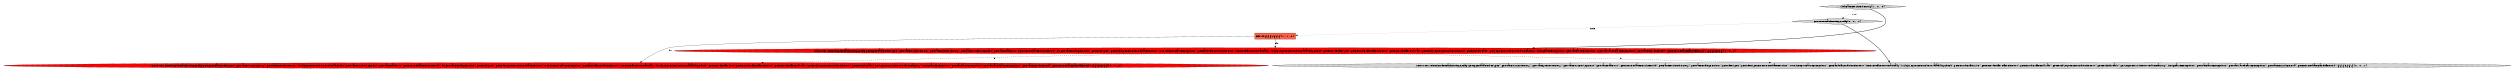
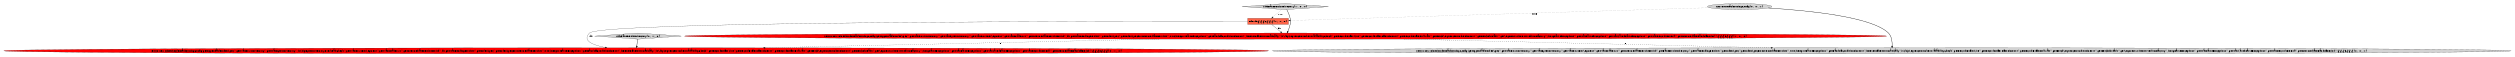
edge "withBasePersistDirectory['1', '0', '0']" -> "convertToTaskTuningConfig['0', '0', '1']": now "withBasePersistDirectory['1', '0', '0']" -> "File dir@@@2@@@['1', '1', '0']"
node "convertToTaskTuningConfig['0', '0', '1']": shape diamond -> ellipse
node "withBasePersistDirectory['0', '1', '0']": added
